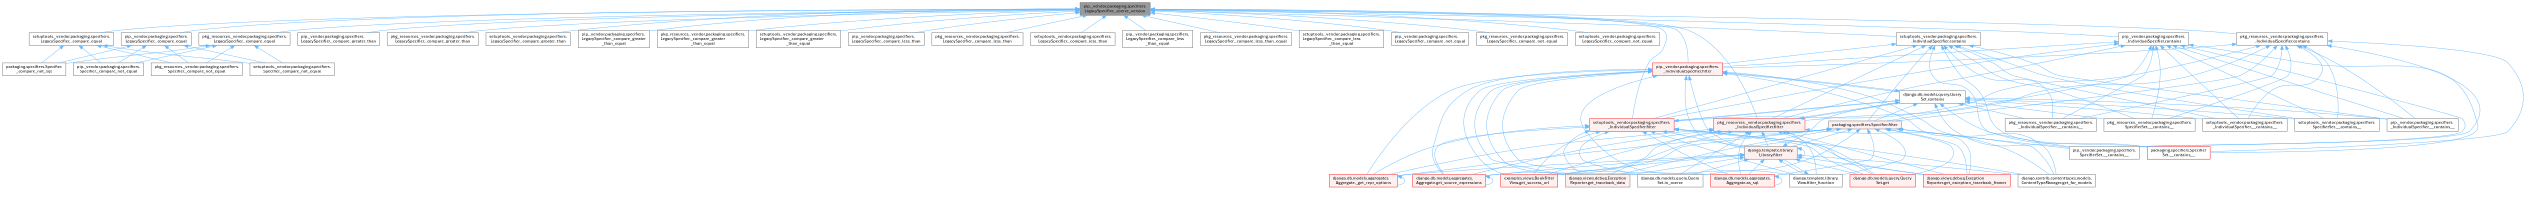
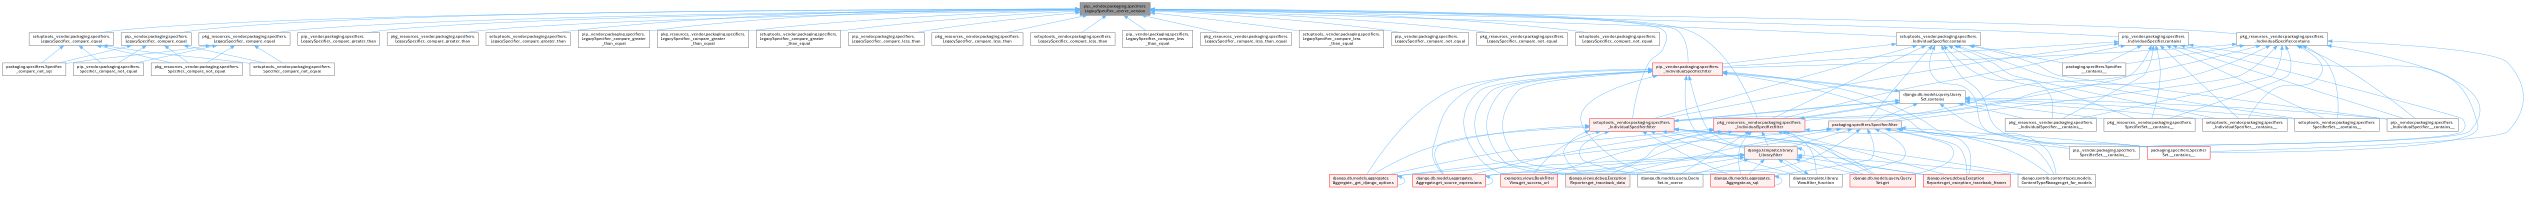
node "packaging.specifiers.Specifier. __contains__": added
edge "django.db.models.query.Query Set.contains" -> "django.template.library. Library.filter": removed
edge "examples.views.BookFilter View.get_success_url" -> "packaging.specifiers.Specifier.filter": now "packaging.specifiers.Specifier Set.__contains__" -> "packaging.specifiers.Specifier.filter"
edge "pip._vendor.packaging.specifiers. SpecifierSet.__contains__" -> "django.db.models.query.Query Set.contains": removed
node "django.db.models.aggregates. Aggregate._get_repr_options": label "django.db.models.aggregates. Aggregate._get_repr_options" -> "django.db.models.aggregates. Aggregate._get_django_options"
